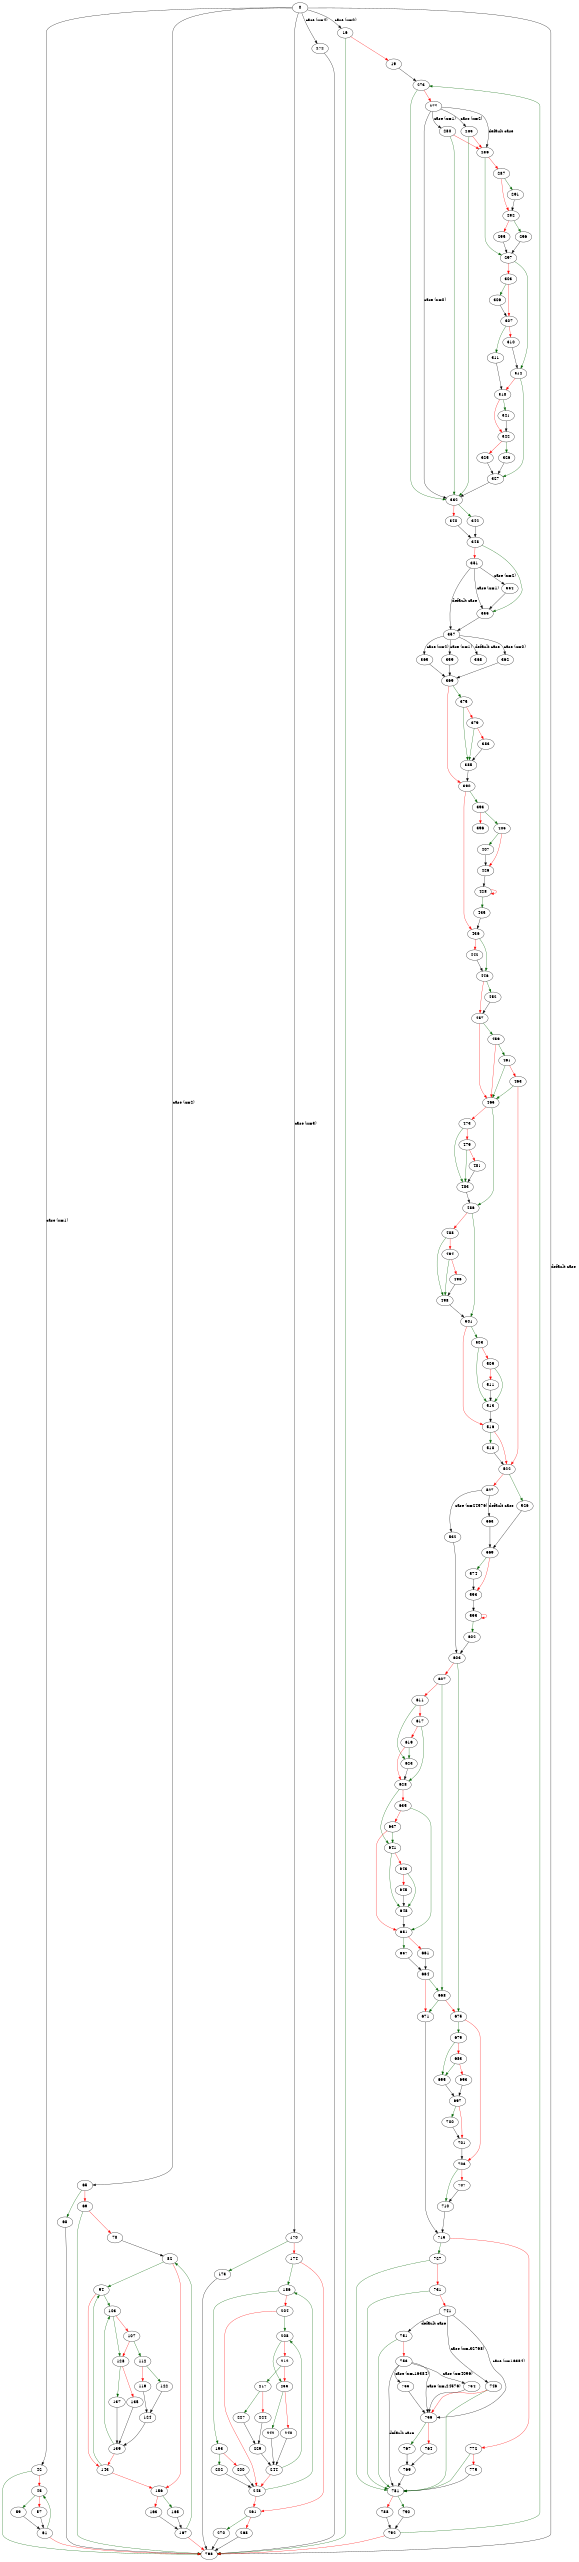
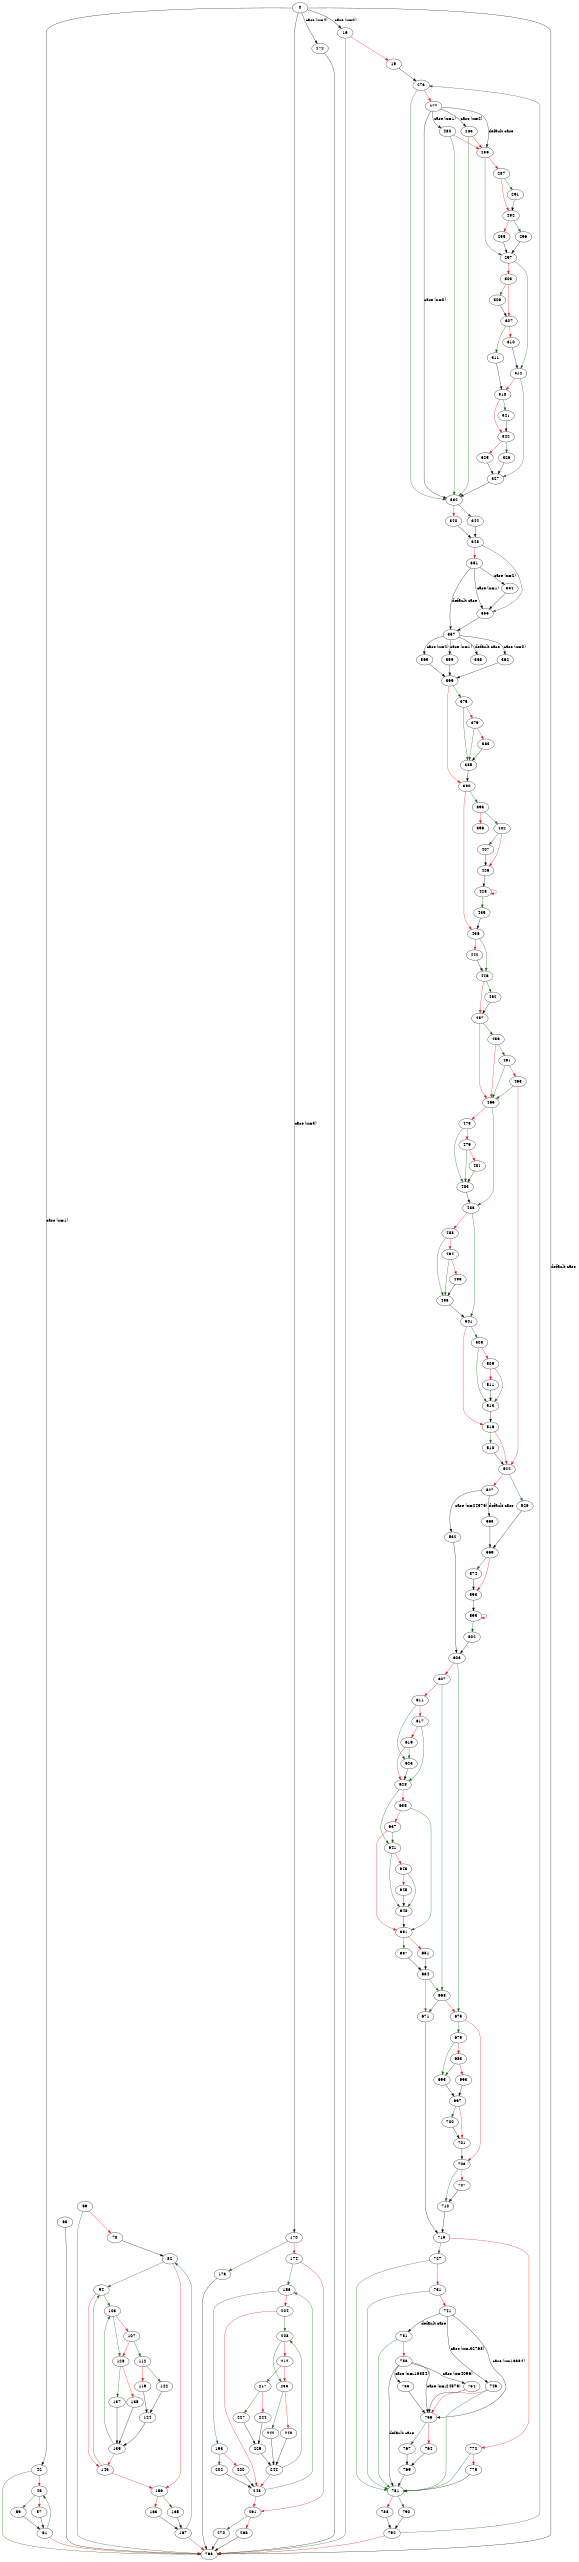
node "405": label "405" -> "402"
node "65": removed
